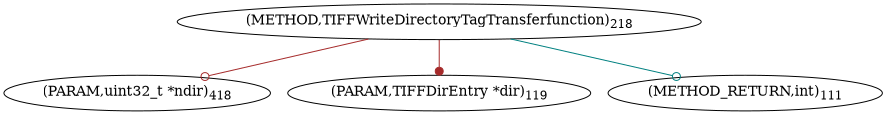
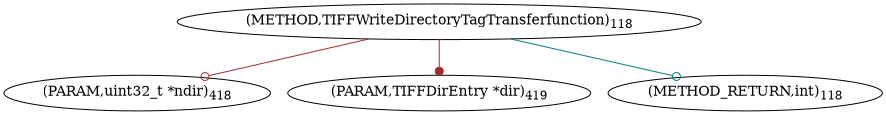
node "(METHOD,TIFFWriteDirectoryTagTransferfunction)": text "218" -> "118"
node "(PARAM,TIFFDirEntry *dir)": text "119" -> "419"
node "(METHOD_RETURN,int)": text "111" -> "118"
